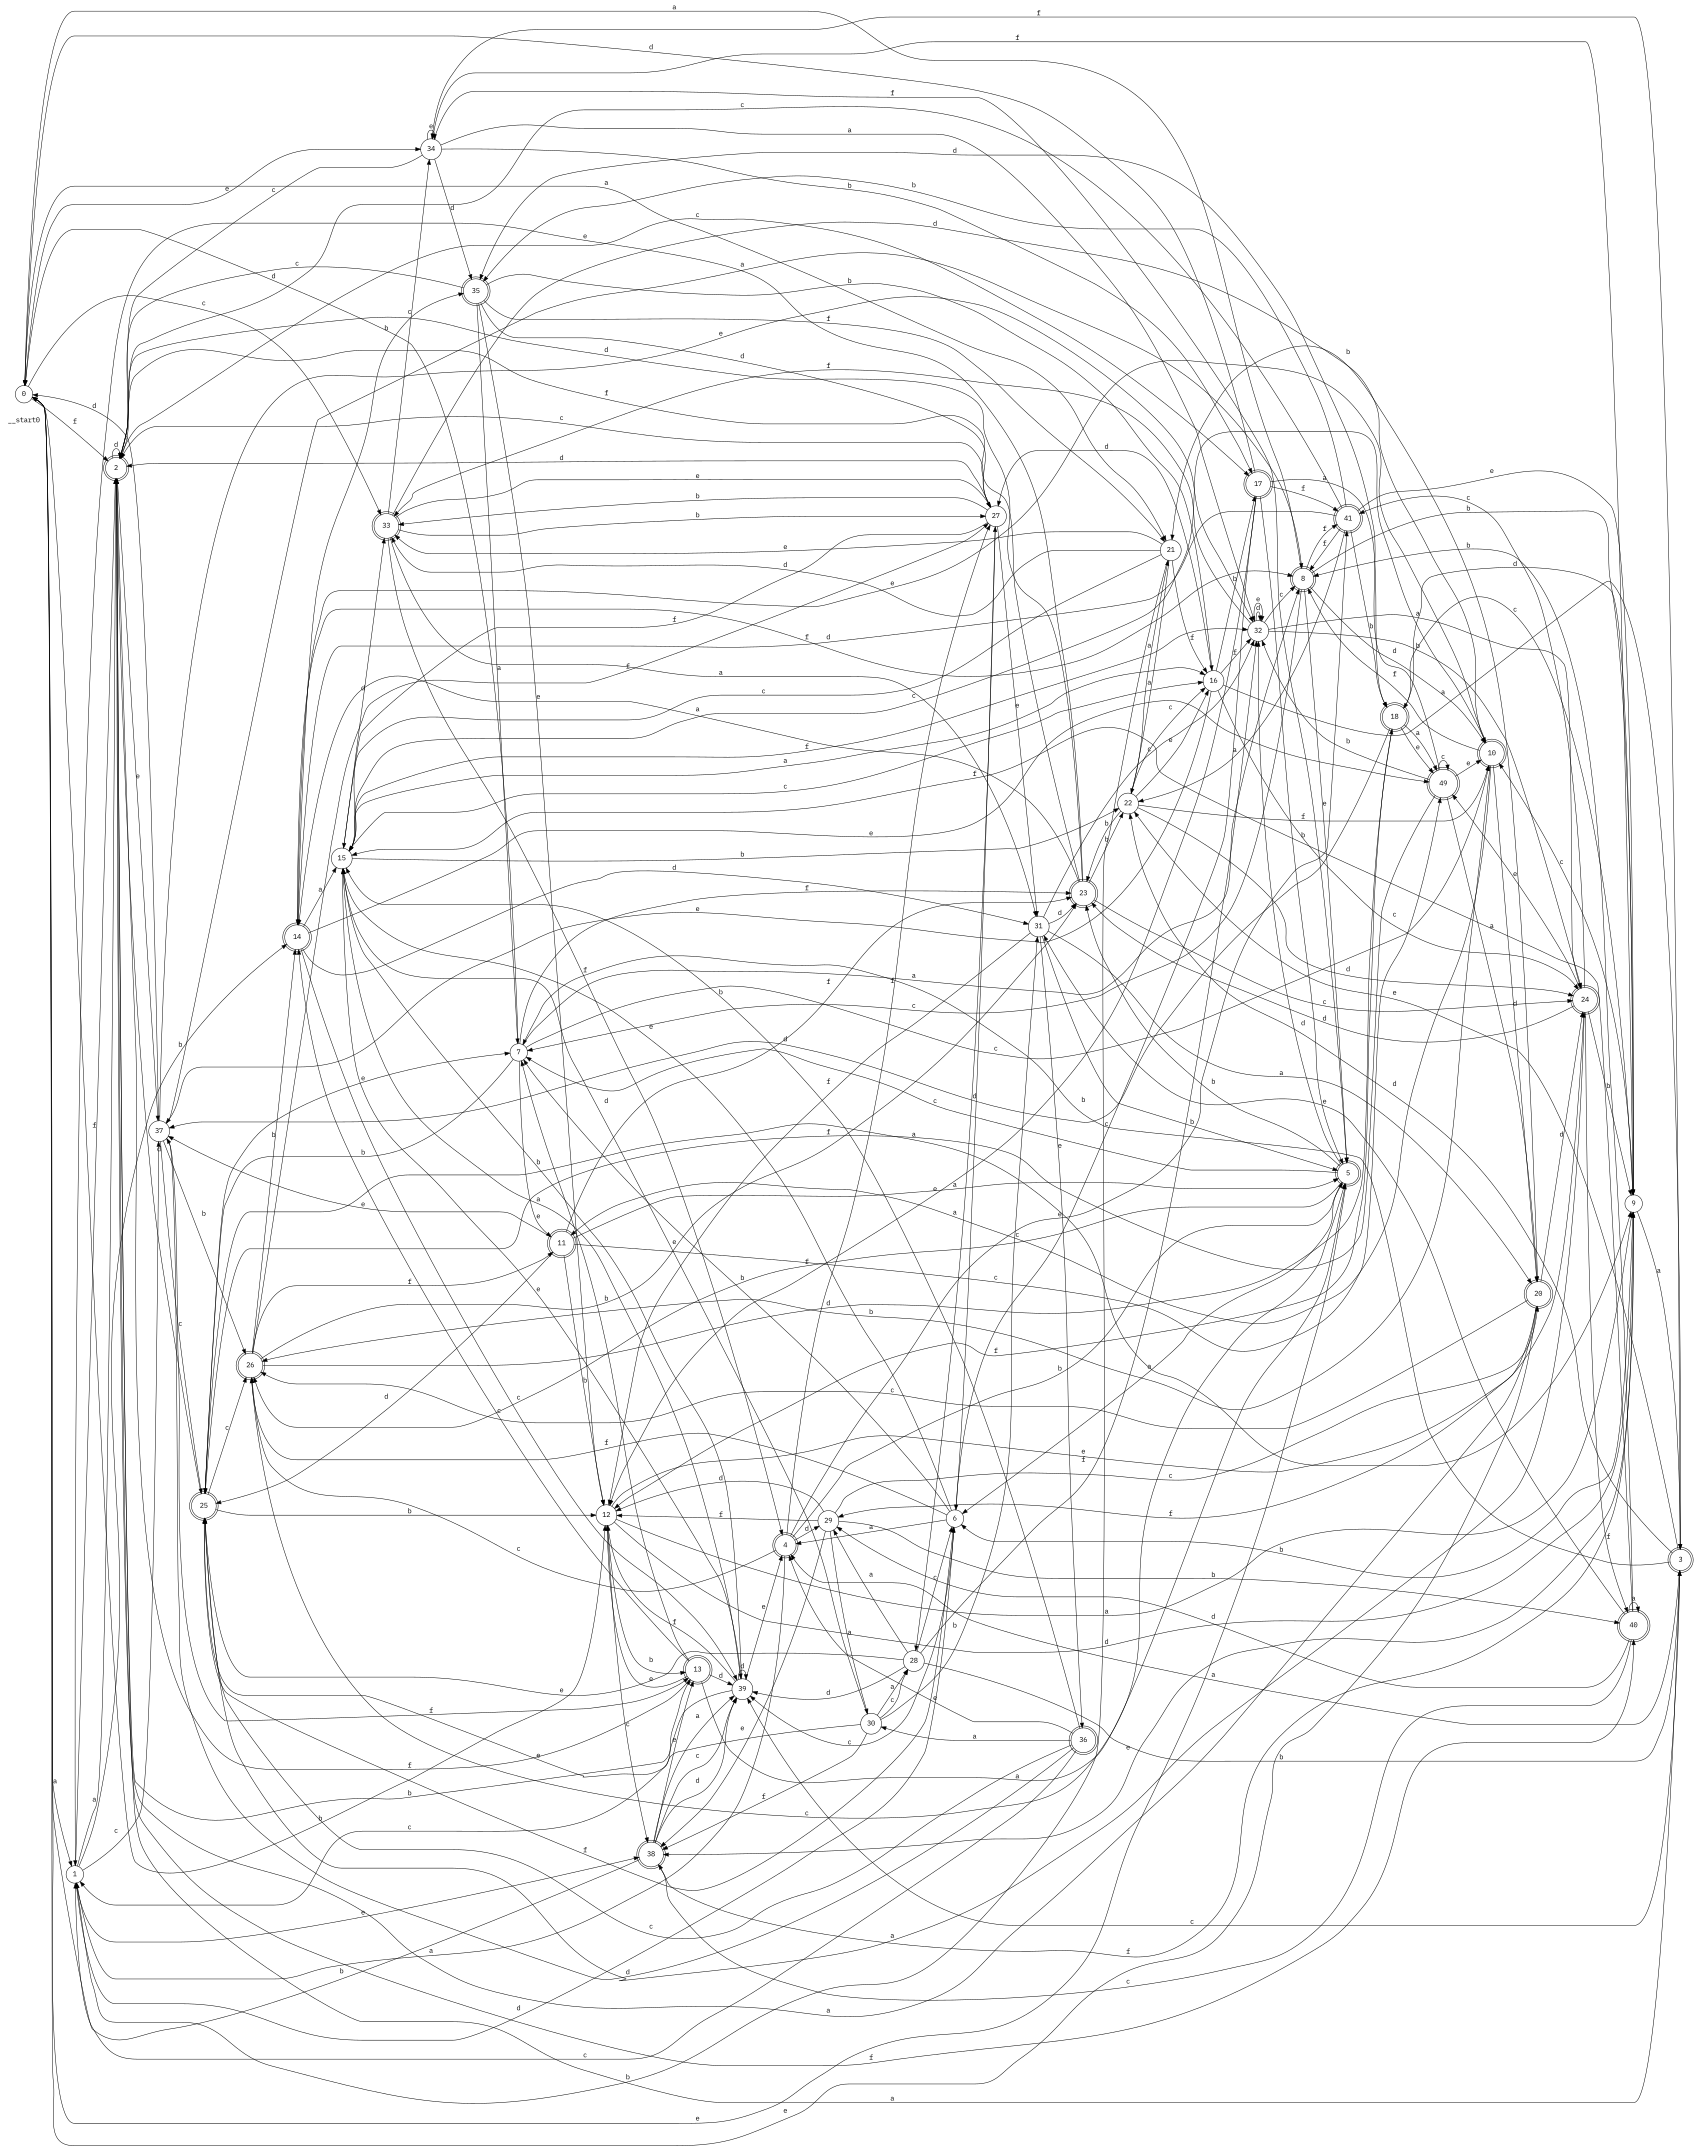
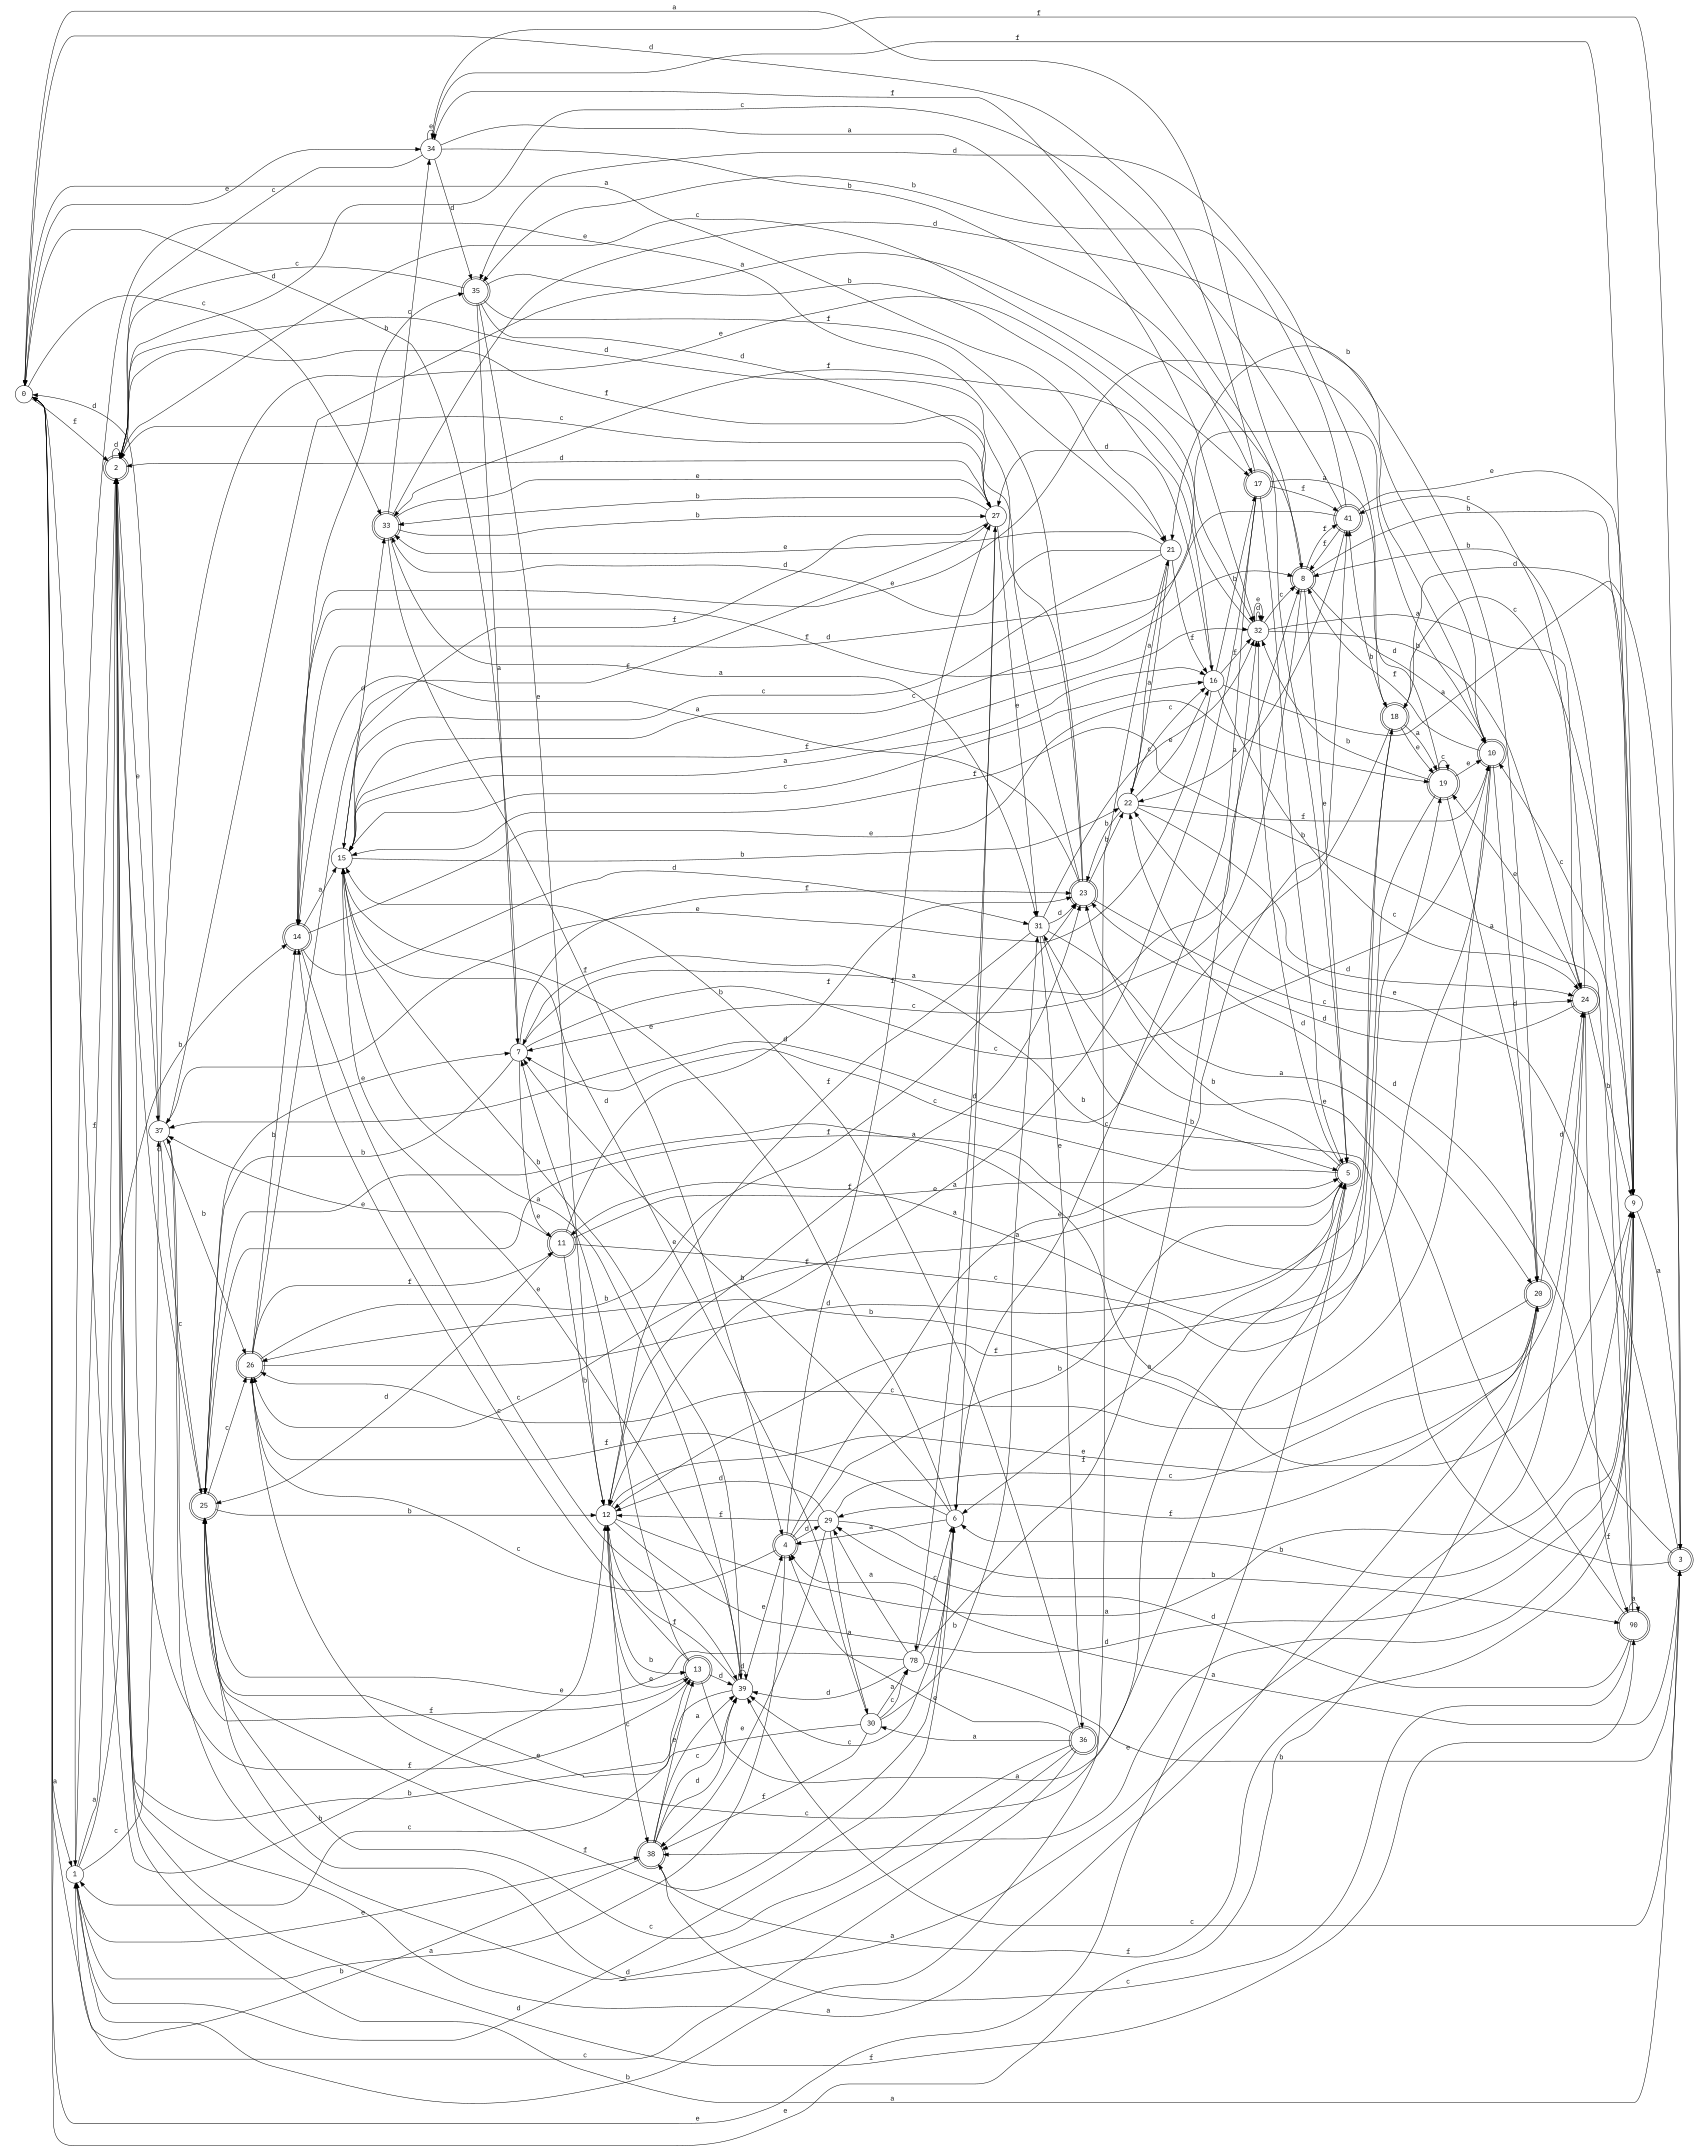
node "__start0": removed
edge "41" -> "18": reversed
node "49": label "49" -> "19"
edge "12" -> "23": added, label "f"
edge "10" -> "11": label "c" -> "a"
node "40": label "40" -> "90"
node "28": label "28" -> "78"
